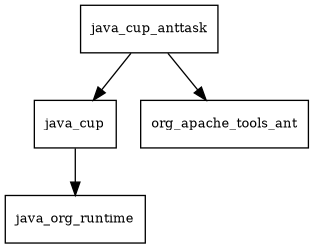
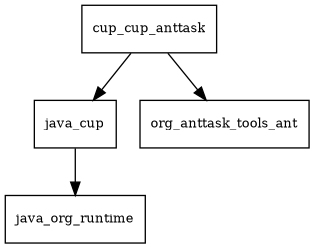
node "java_cup_anttask": label "java_cup_anttask" -> "cup_cup_anttask"
node "org_apache_tools_ant": label "org_apache_tools_ant" -> "org_anttask_tools_ant"
